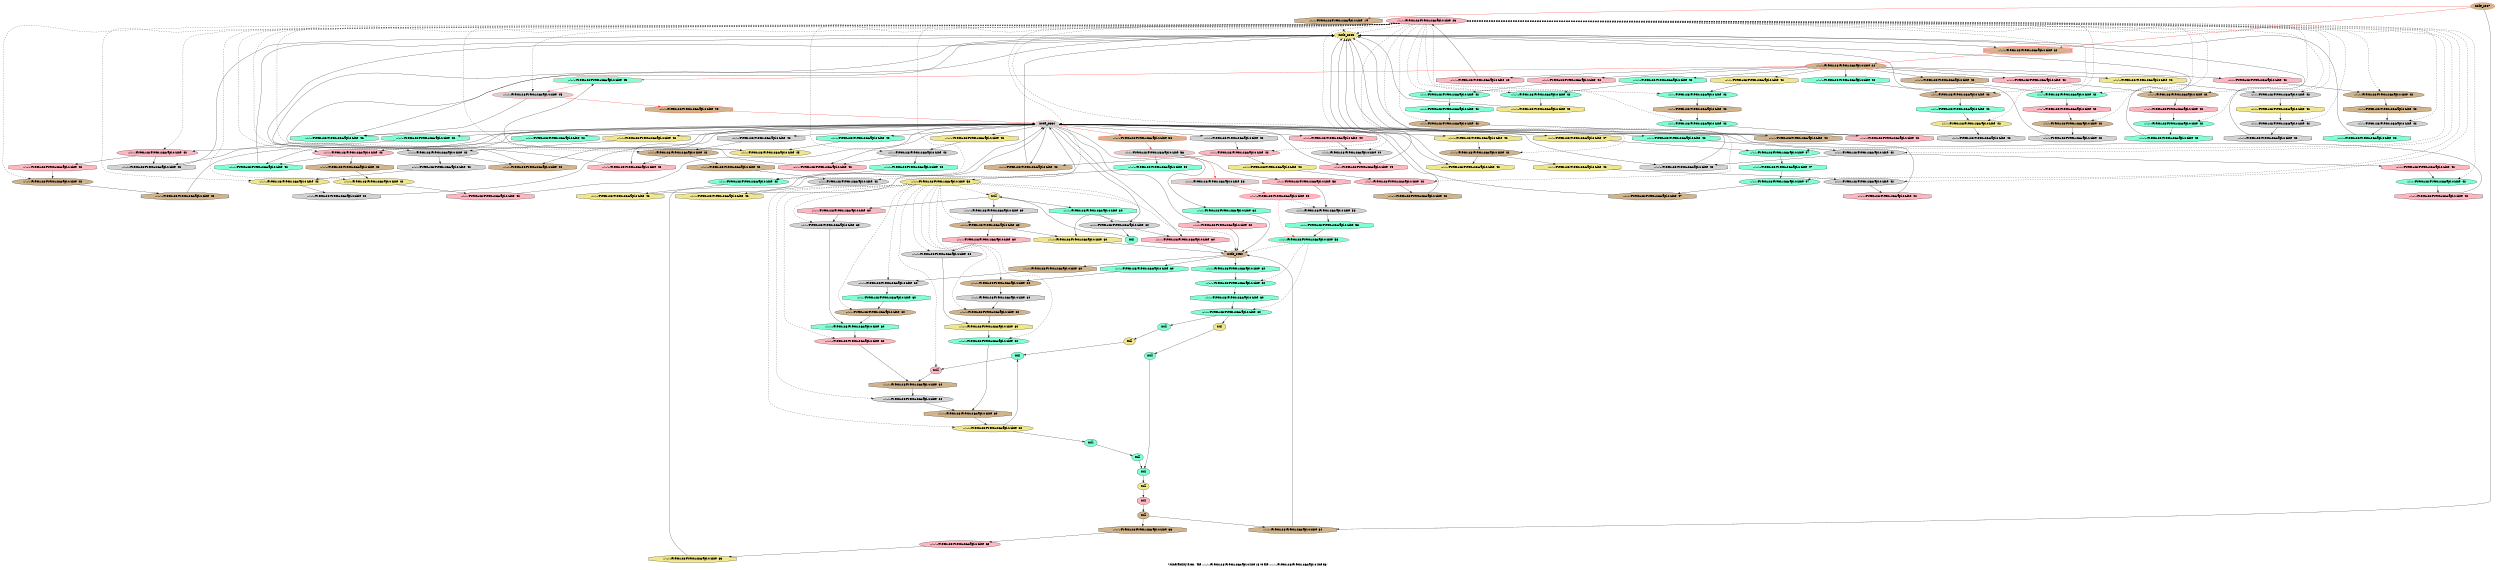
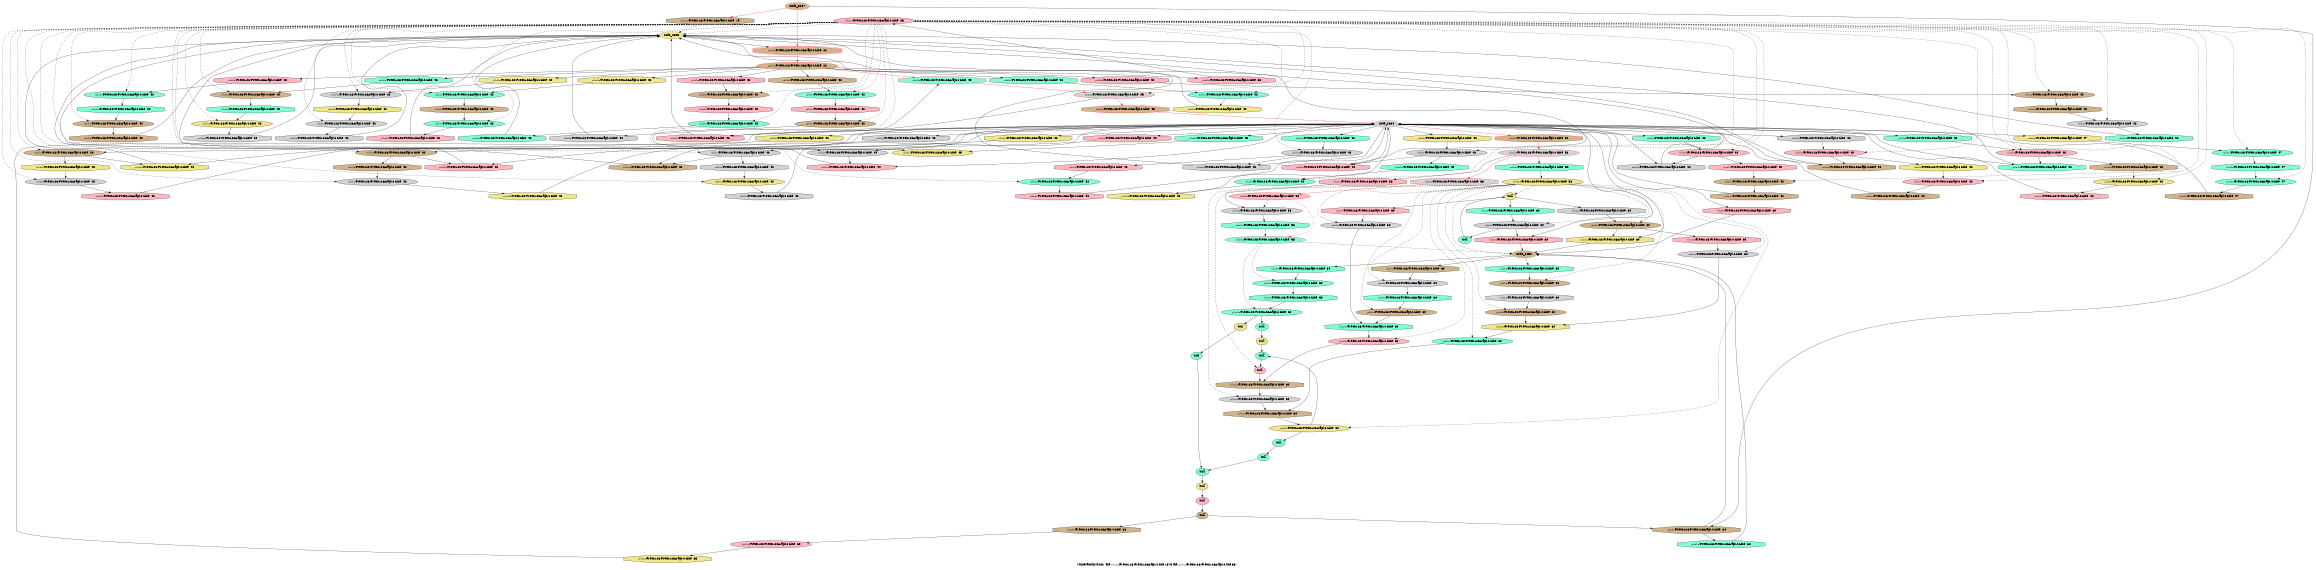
node "../../../Preon128/Preon128A/api.c Line  46": fillcolor aquamarine -> lightpink
edge "node_2334" -> "../../../Preon128/Preon128A/api.c Line  62": now "../../../Preon128/Preon128A/api.c Line  64" -> "../../../Preon128/Preon128A/api.c Line  62"
